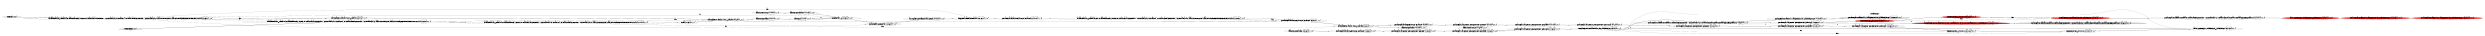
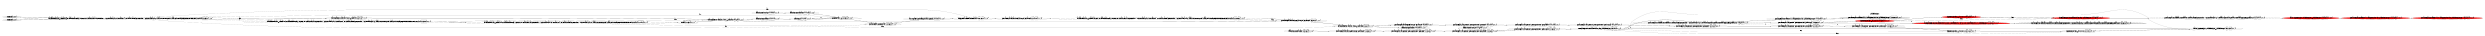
node "testRestore['0', '1', '0']": added
node "testRunConflicting['0', '0', '1']": removed
